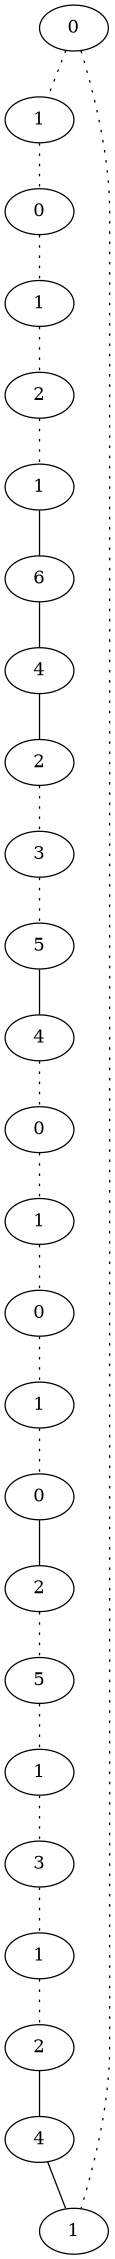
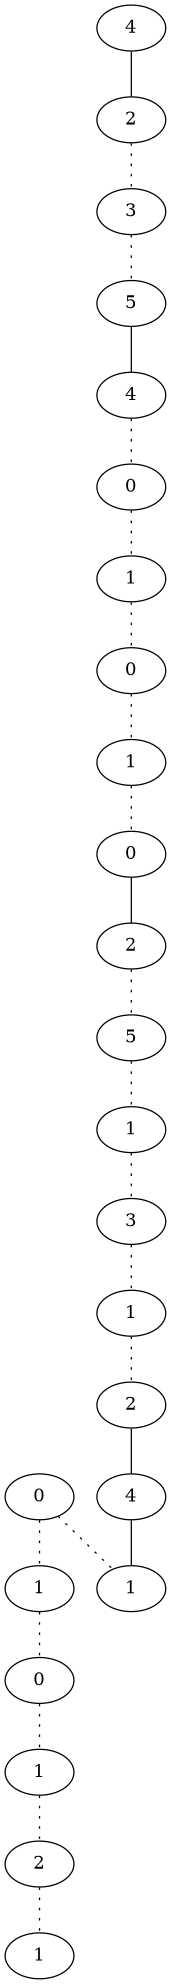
node "6": removed
